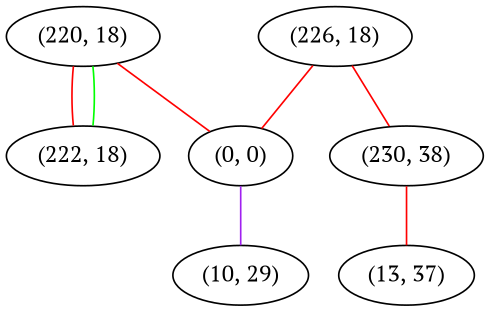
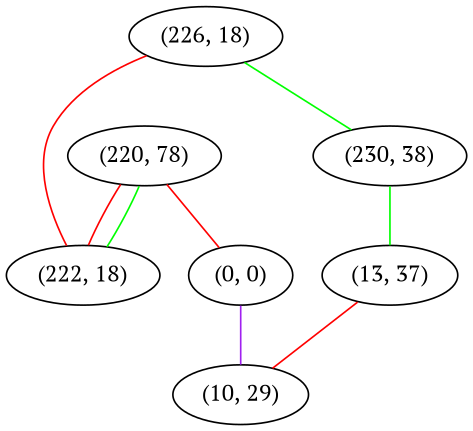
node "(220, 18)": label "(220, 18)" -> "(220, 78)"
edge "(226, 18)" -- "(230, 38)": color red -> green
edge "(226, 18)" -- "(0, 0)": now "(226, 18)" -- "(222, 18)"
edge "(230, 38)" -- "(13, 37)": color red -> green
edge "(13, 37)" -- "(10, 29)": added
